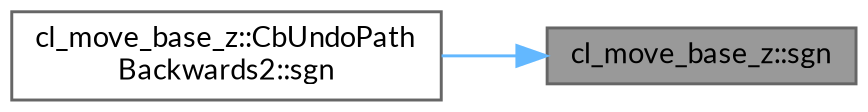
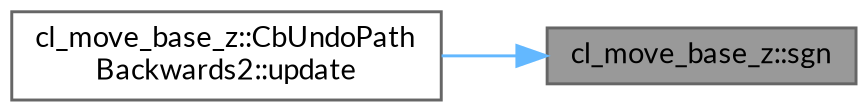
node "cl_move_base_z::CbUndoPath Backwards2::sgn": label "cl_move_base_z::CbUndoPath Backwards2::sgn" -> "cl_move_base_z::CbUndoPath Backwards2::update"
